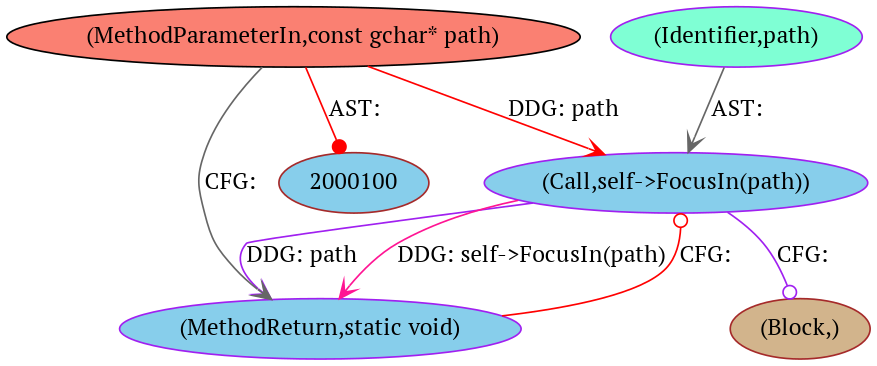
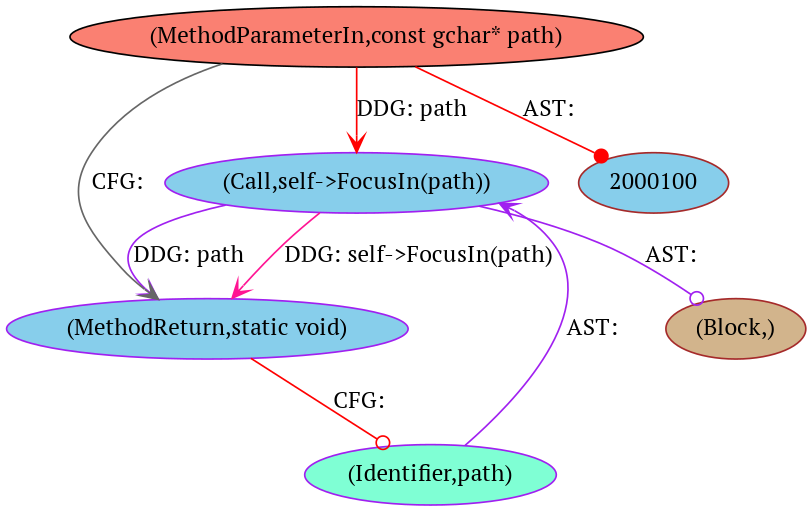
edge "(Identifier,path)" -> "(Call,self->FocusIn(path))": color gray40 -> purple
edge "(Call,self->FocusIn(path))" -> "(Block,)": label "CFG: " -> "AST: "
edge "(MethodReturn,static void)" -> "(Call,self->FocusIn(path))": now "(MethodReturn,static void)" -> "(Identifier,path)"
